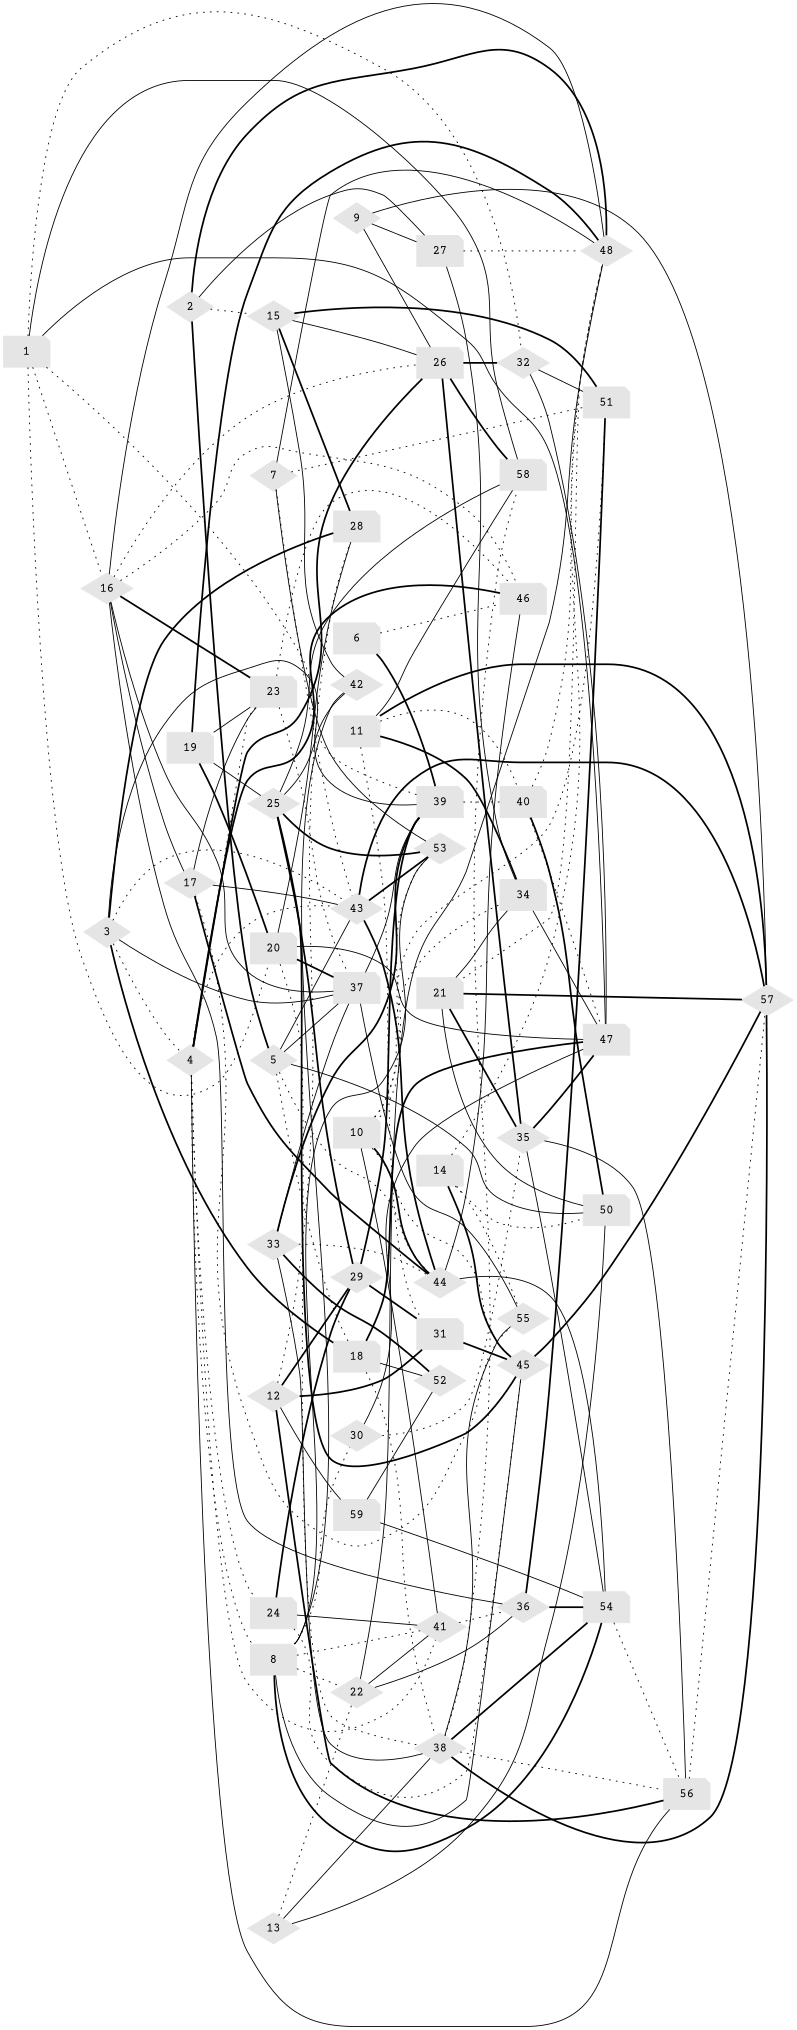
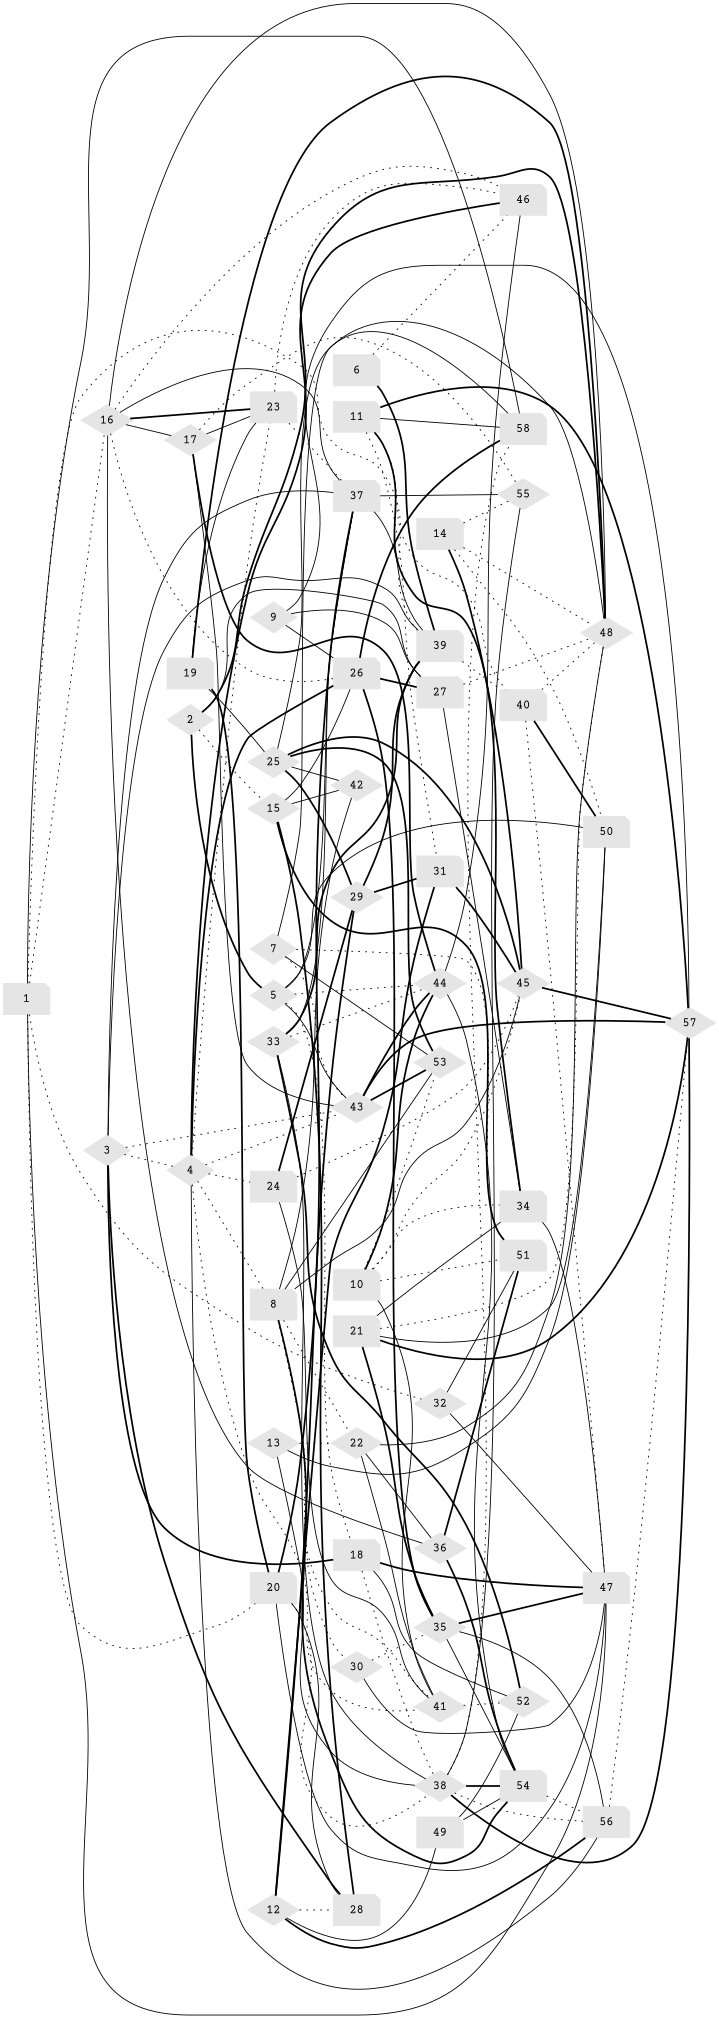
edge "26" -- "32": now "26" -- "27"
node "59": label "59" -> "49"
edge "36" -- "41": now "52" -- "41"
